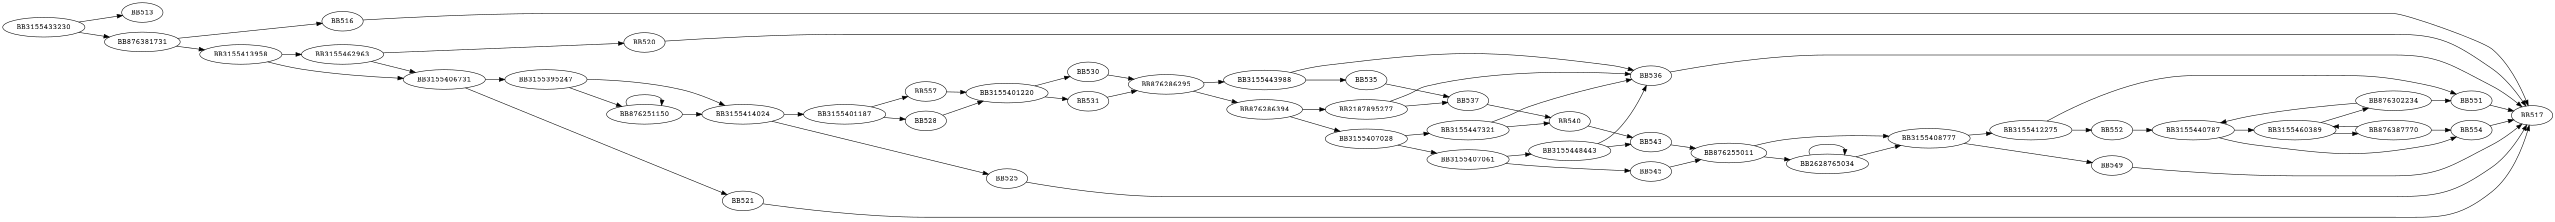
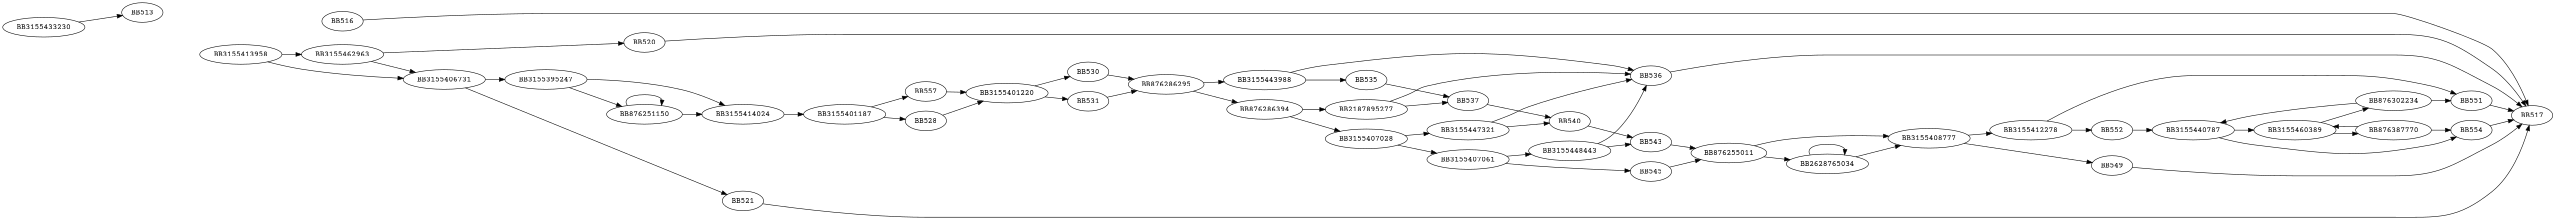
node "BB876381731": removed
node "BB3155412275": label "BB3155412275" -> "BB3155412278"
node "BB525": removed
